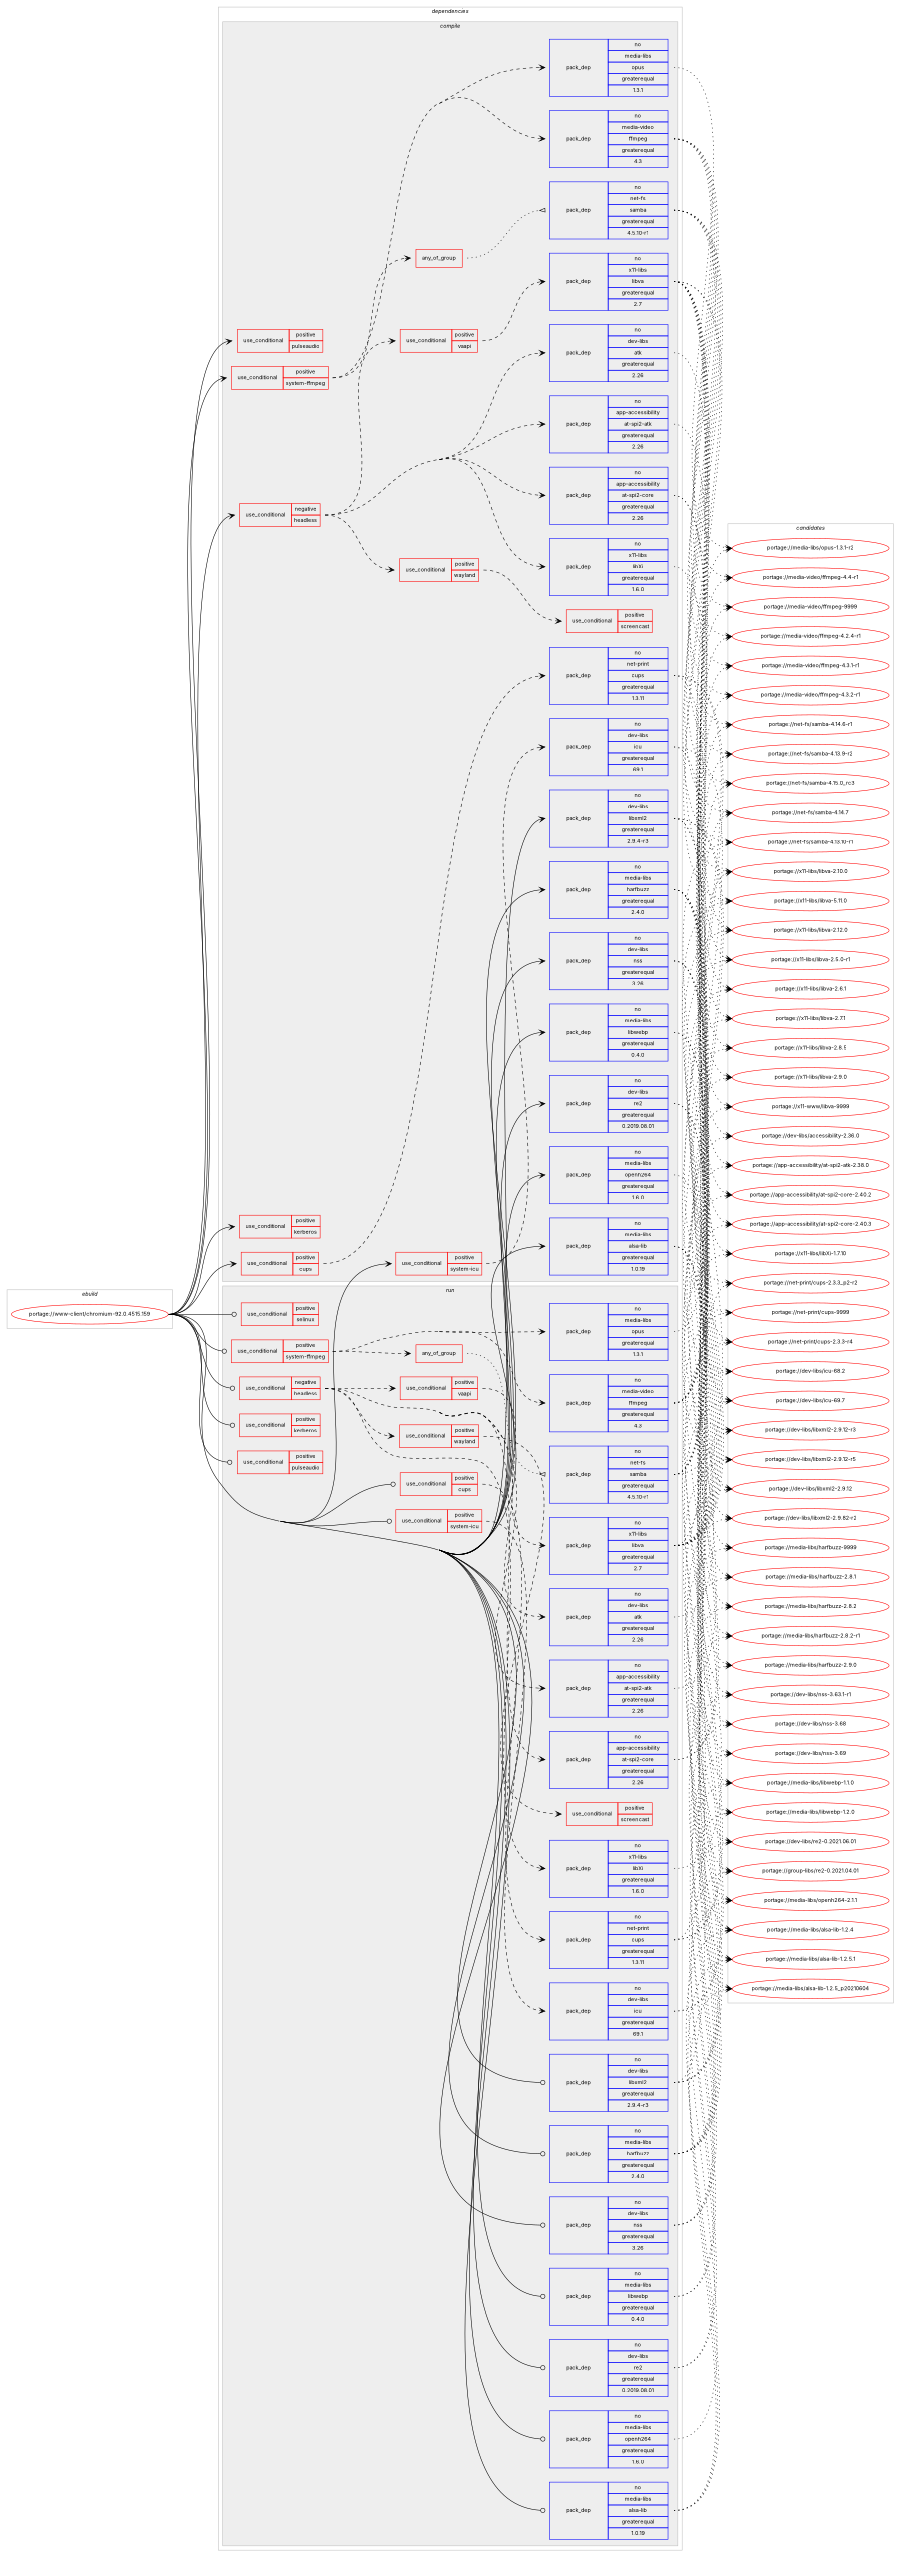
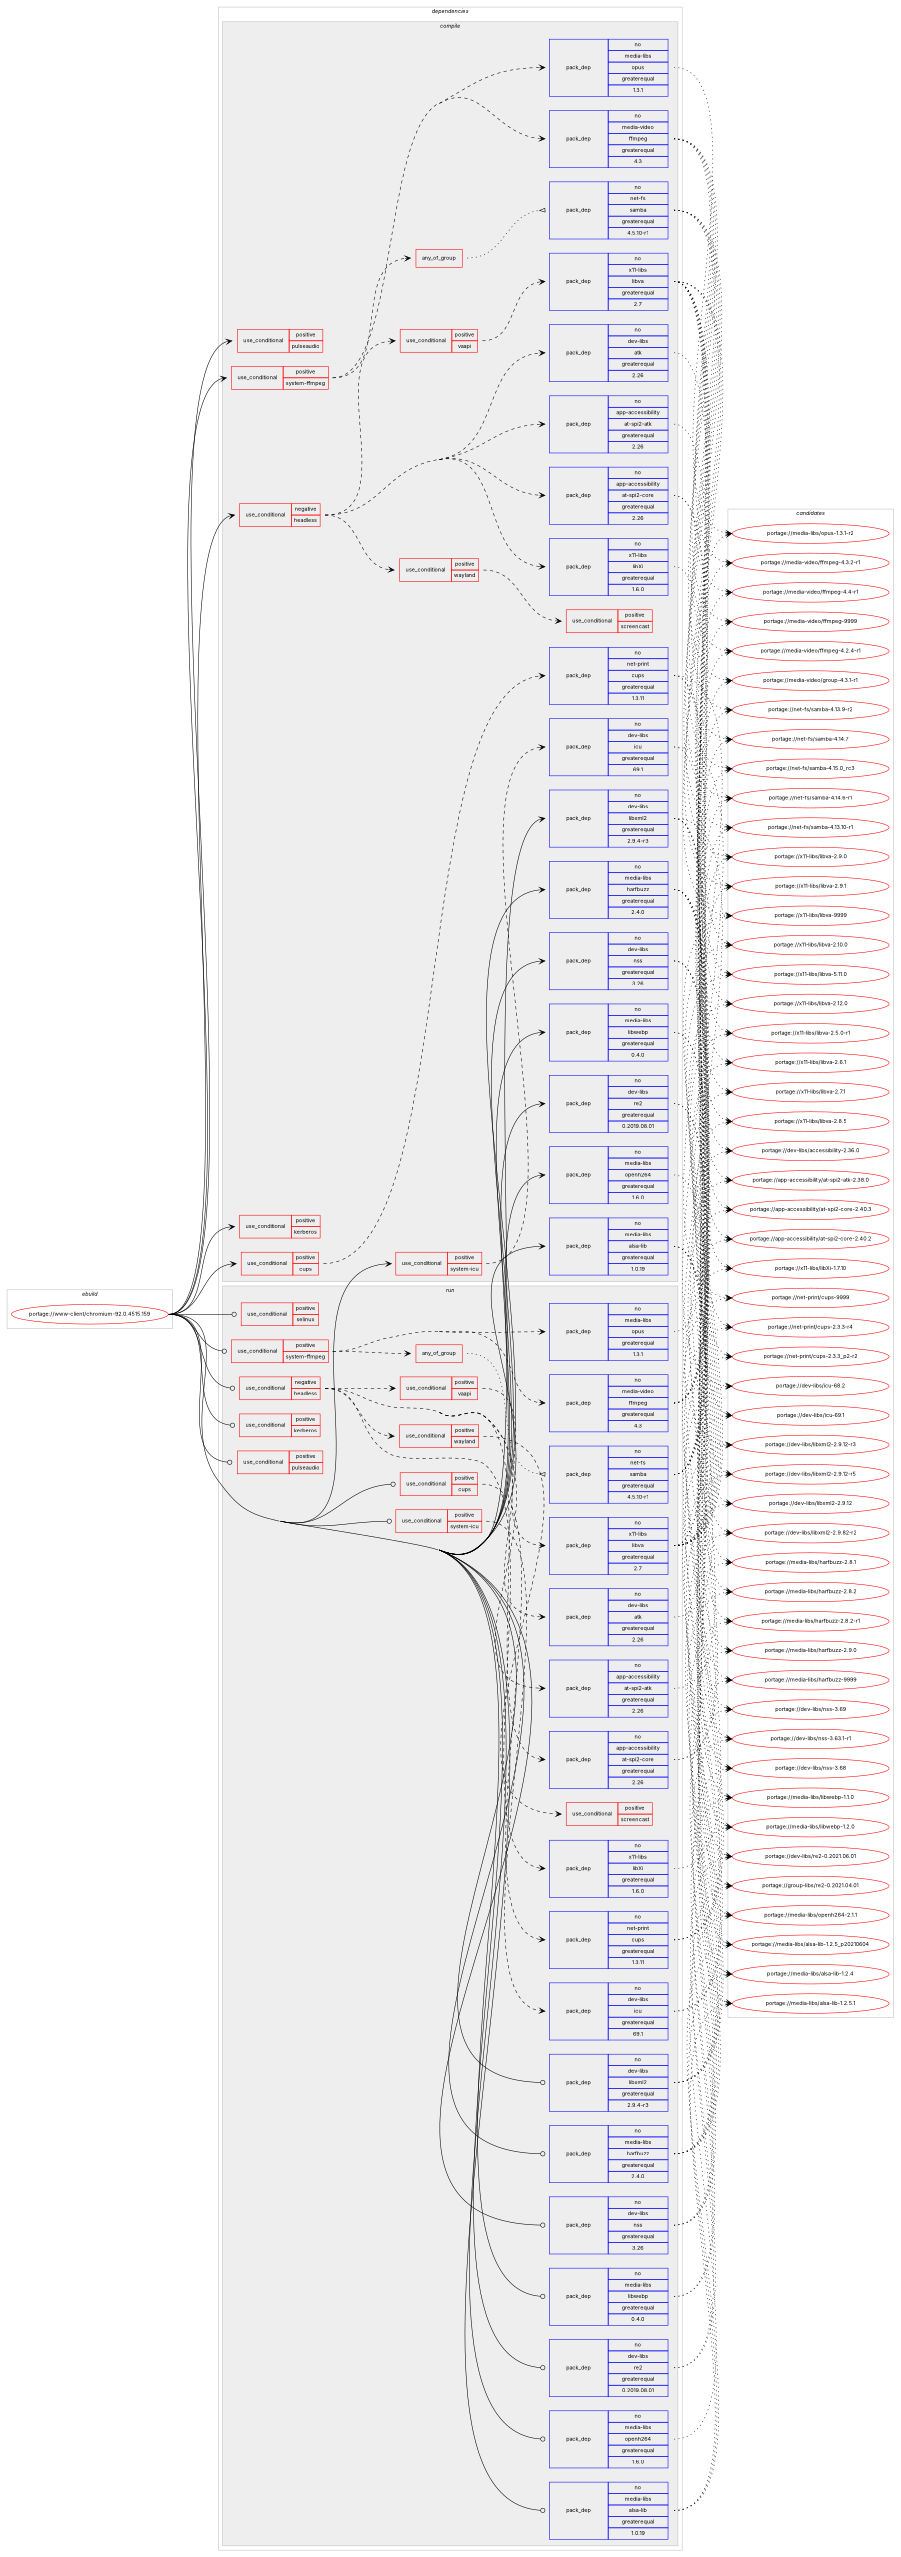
node "portage://media-video/ffmpeg-4.3.1-r1": label "portage://media-video/ffmpeg-4.3.1-r1" -> "portage://media-video/group-4.3.1-r1"
node "portage://x11-libs/libva-2.9.1": added
node "portage://x11-www/libva-9999": label "portage://x11-www/libva-9999" -> "portage://x11-libs/libva-9999"
node "portage://dev-libs/icu-69.7": label "portage://dev-libs/icu-69.7" -> "portage://dev-libs/icu-69.1"
